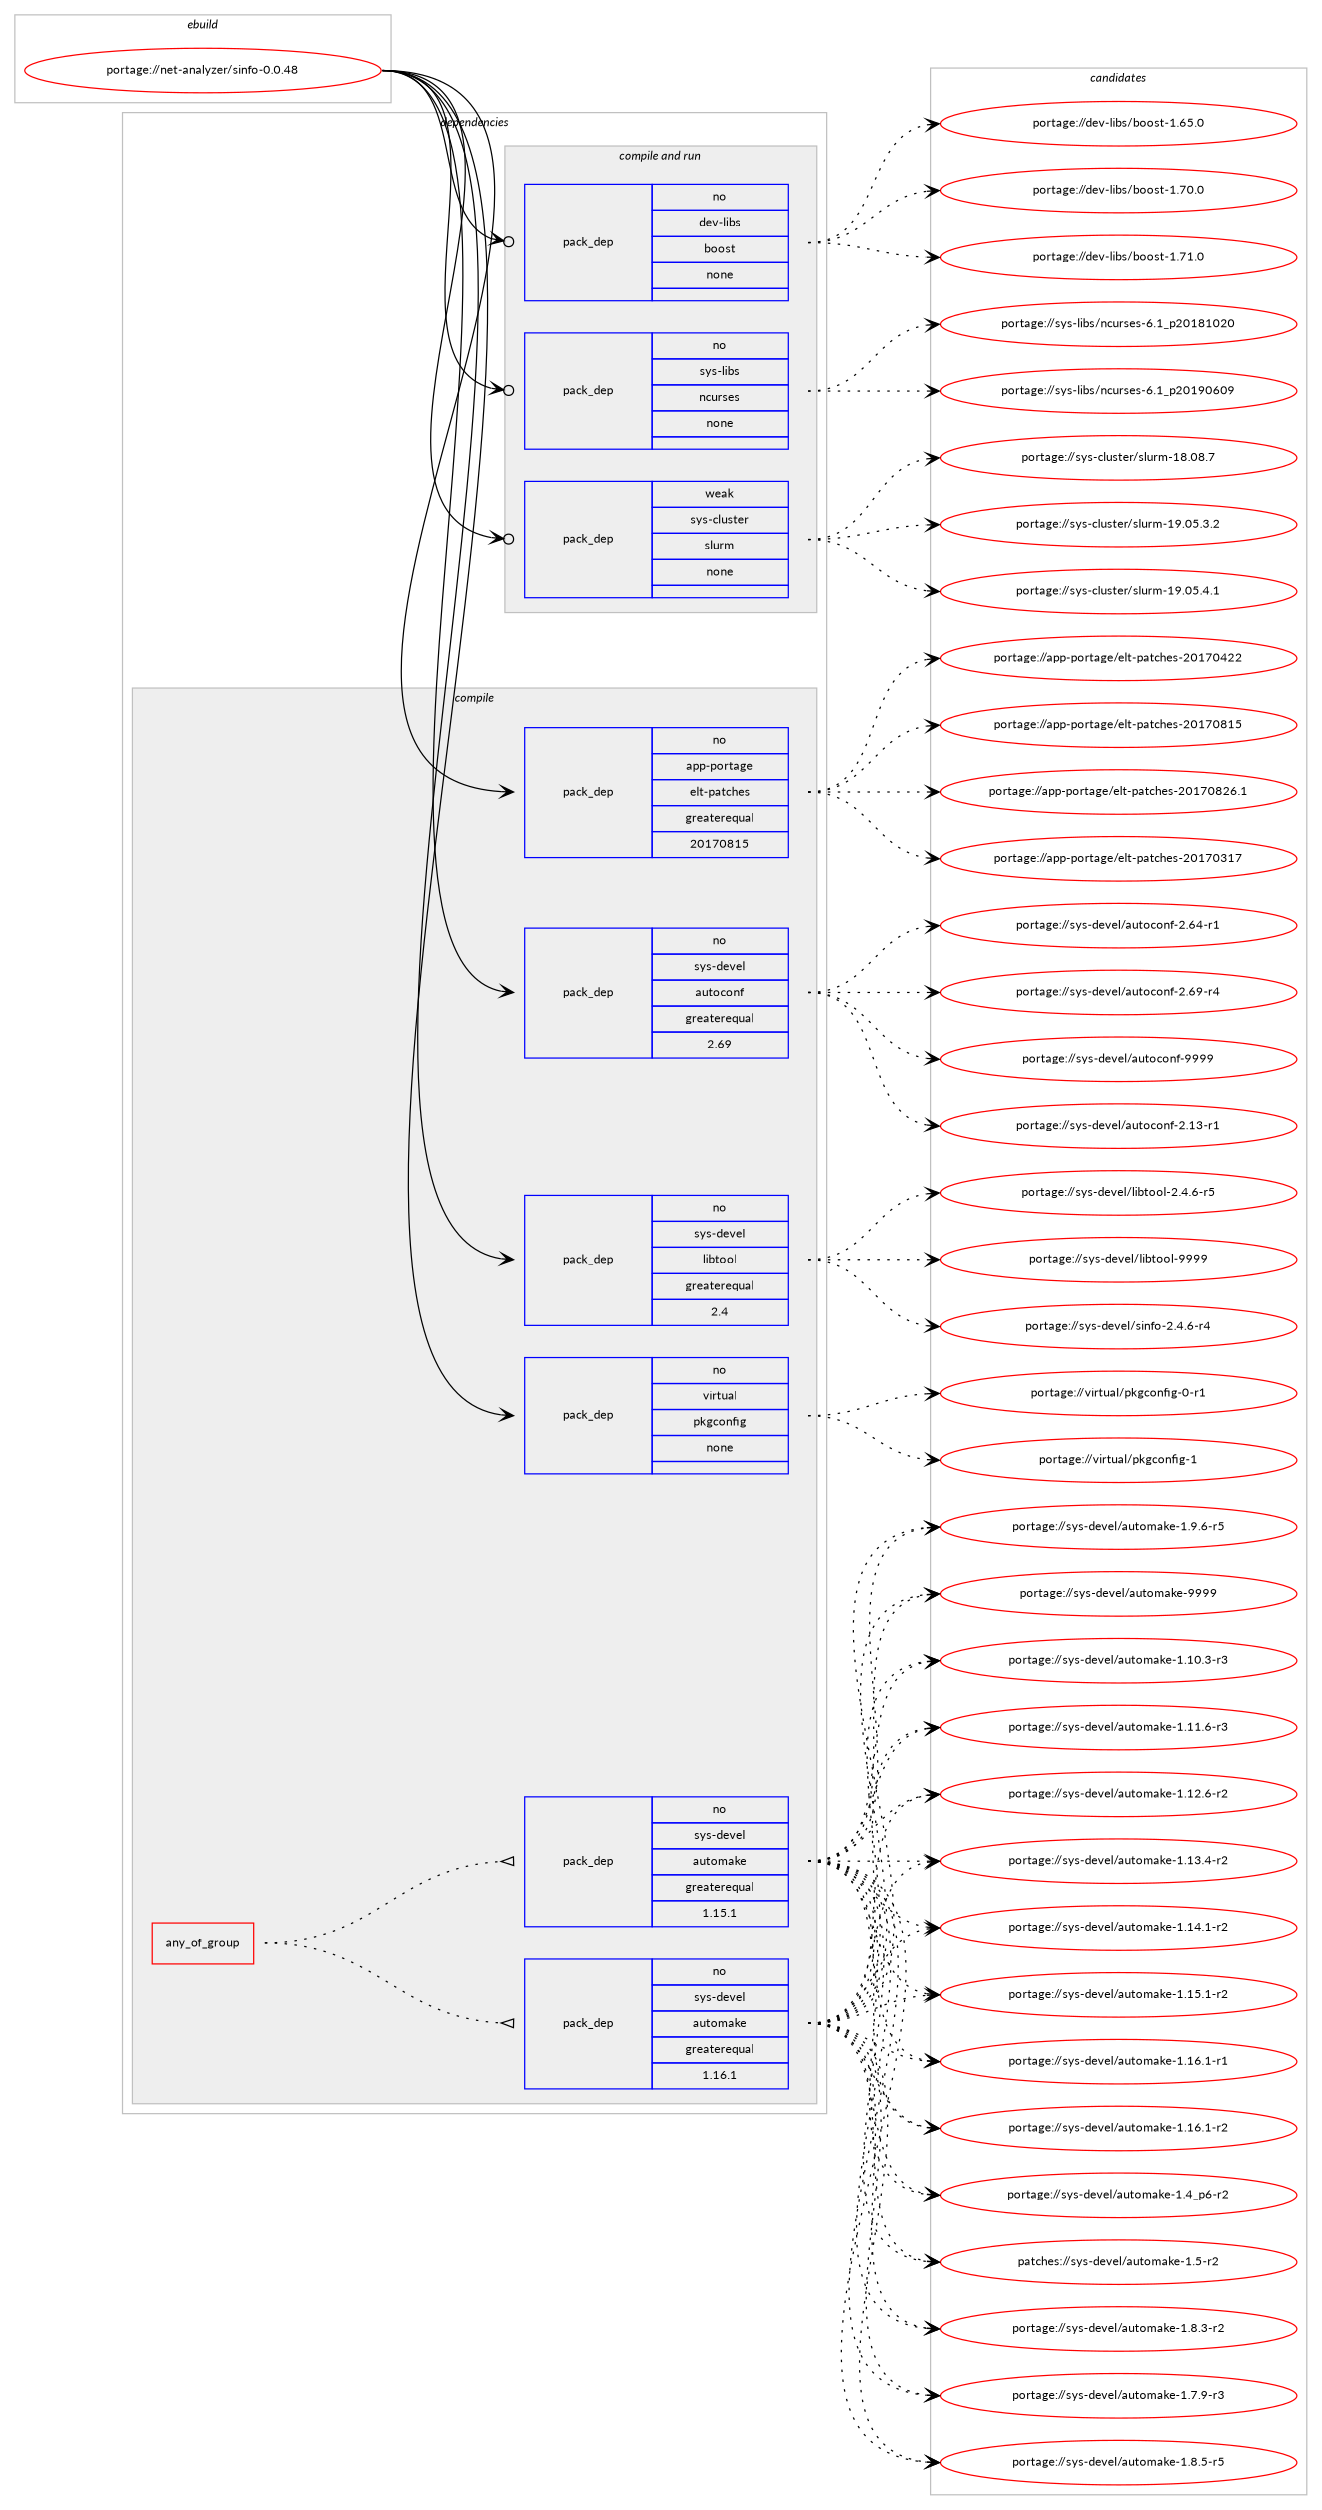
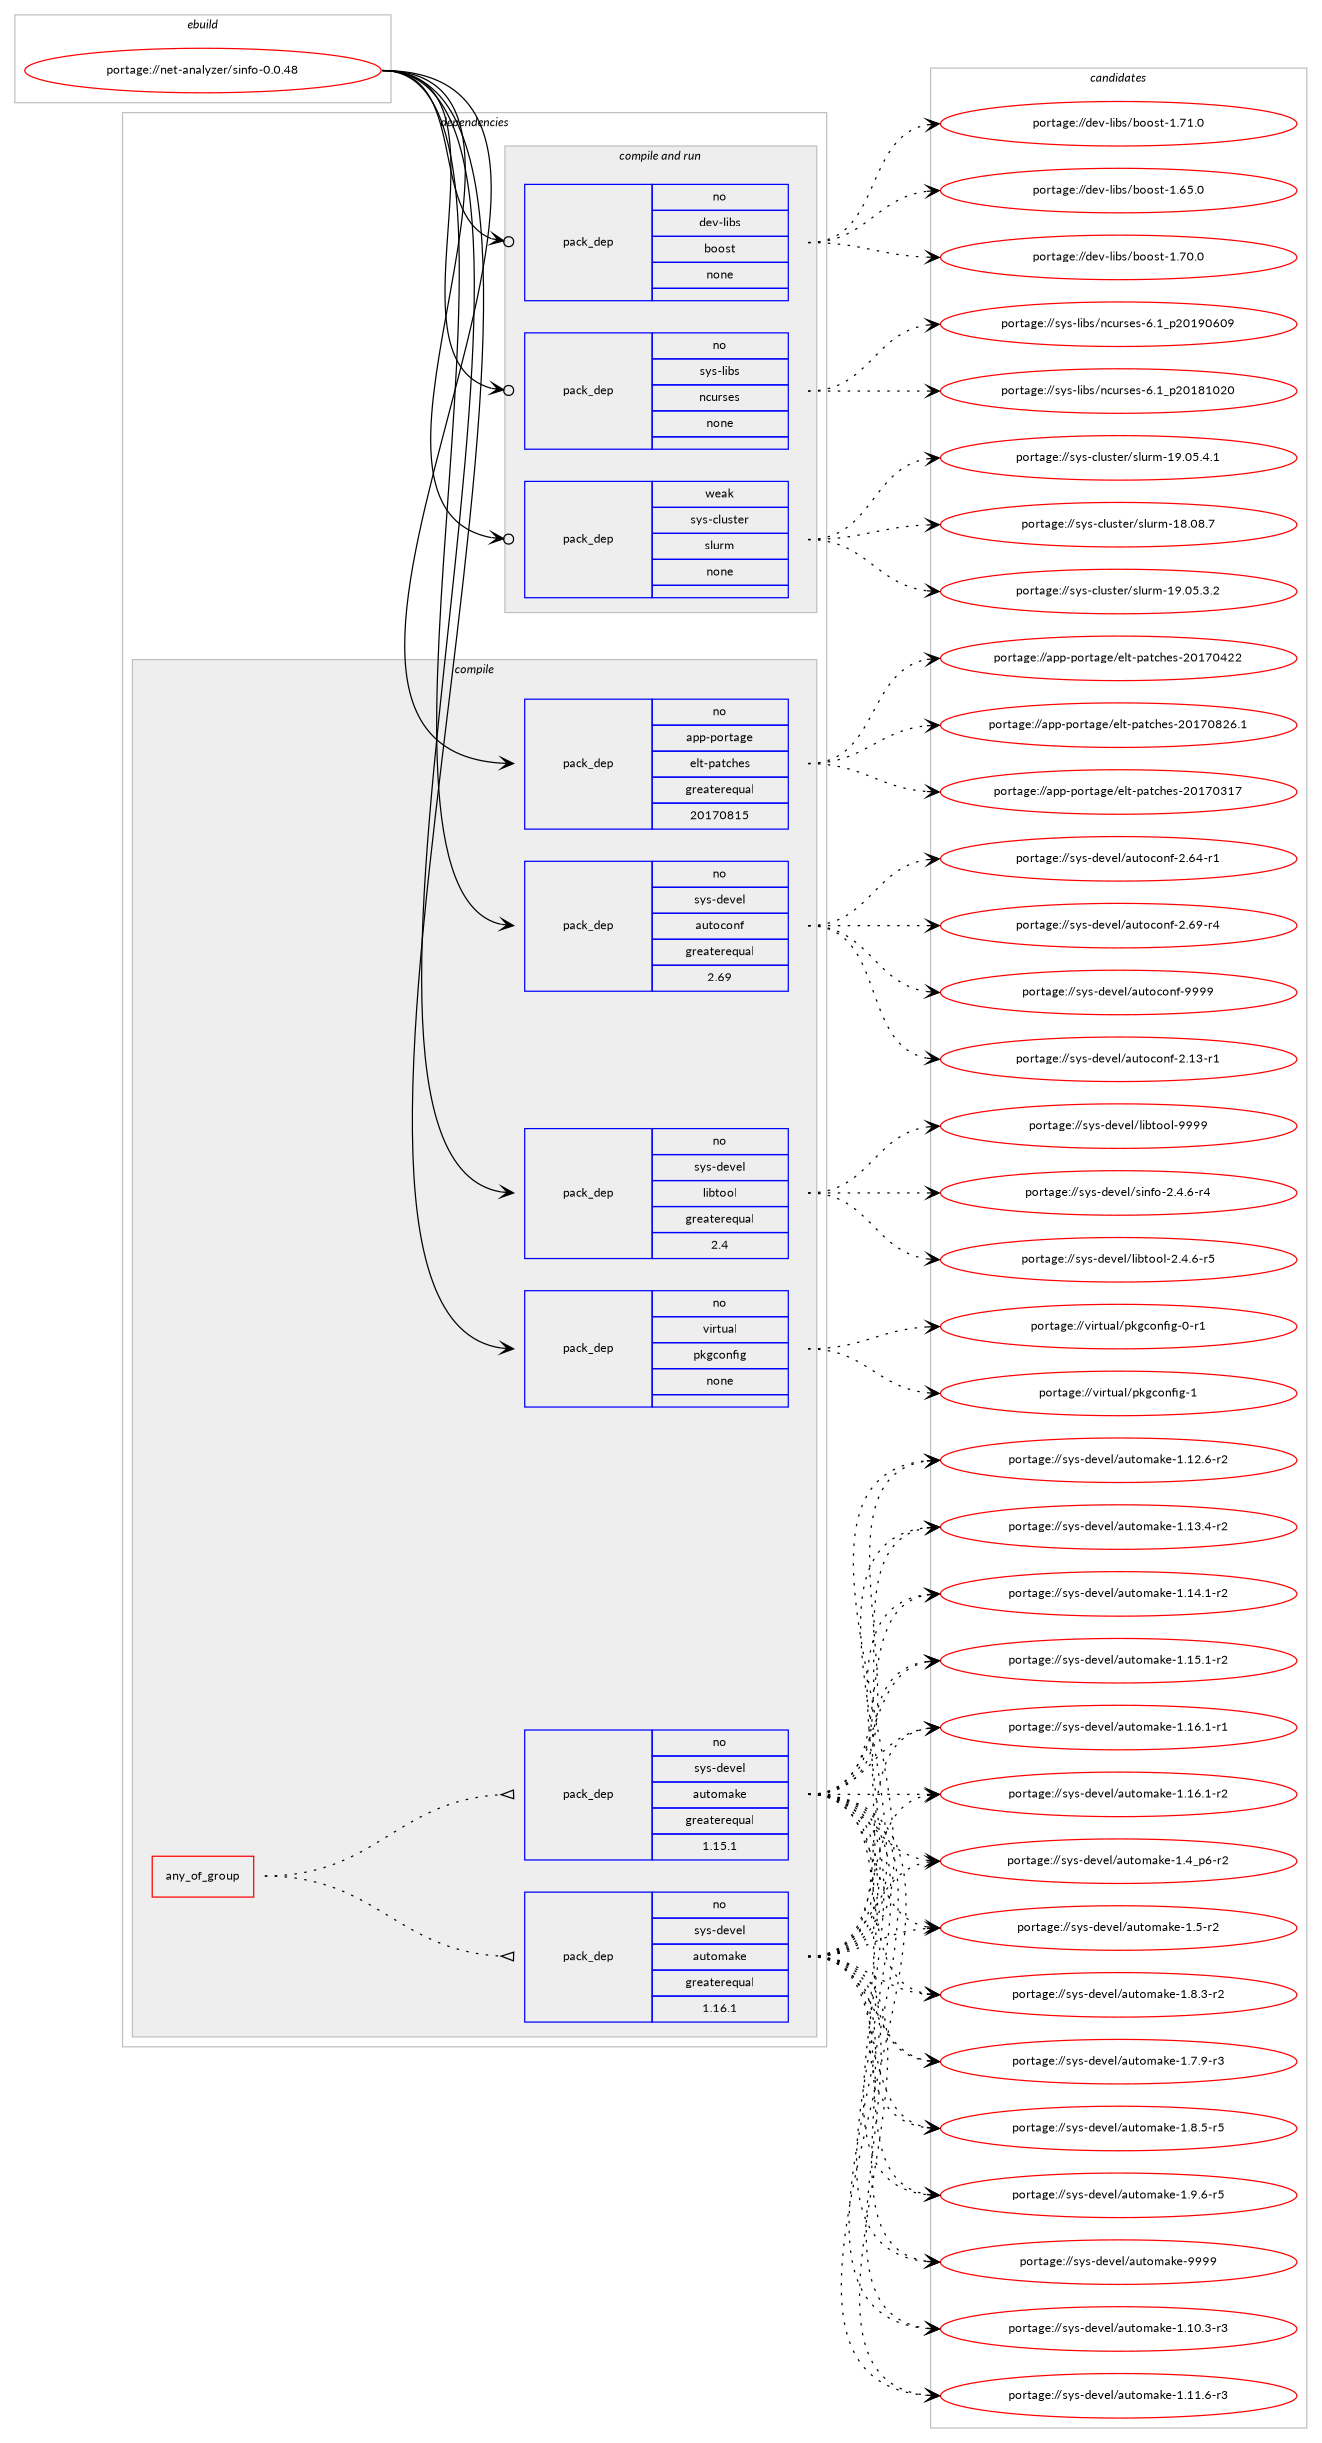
node "portage://app-portage/elt-patches-20170815": removed
node "patches://sys-devel/automake-1.5-r2": label "patches://sys-devel/automake-1.5-r2" -> "portage://sys-devel/automake-1.5-r2"
